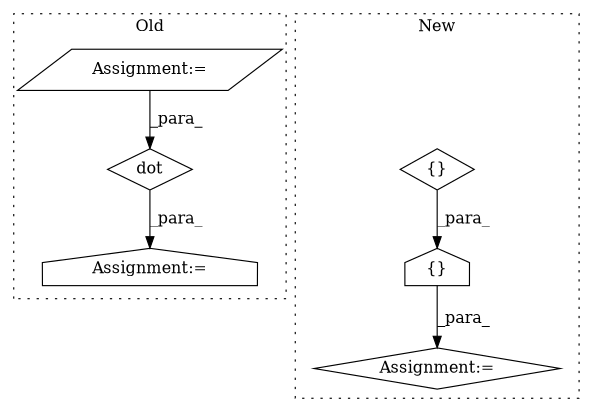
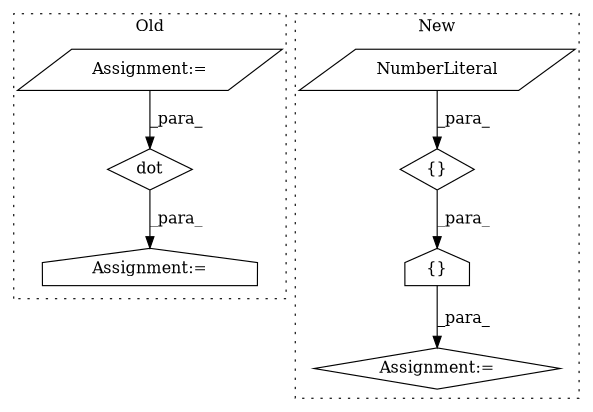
node "NumberLiteral": added
